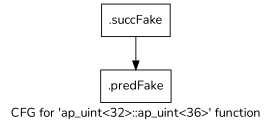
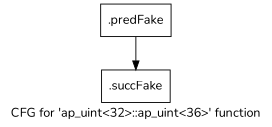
edge ".succFake" -> ".predFake": reversed
